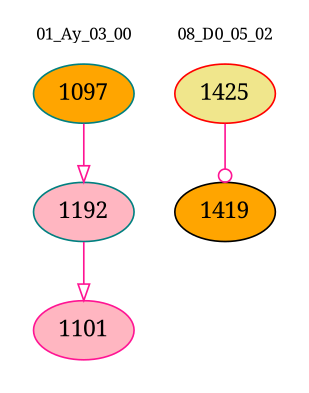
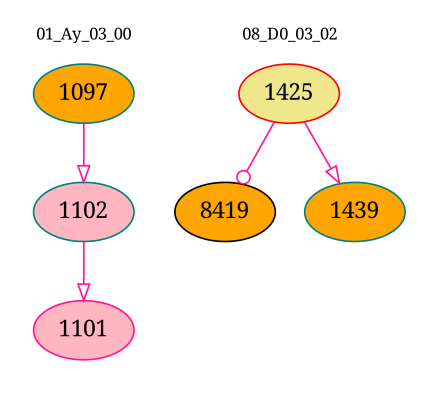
cluster "08_D0_05_02": label "08_D0_05_02" -> "08_D0_03_02"
node "1192": label "1192" -> "1102"
node "1419": label "1419" -> "8419"
node "1439": added
